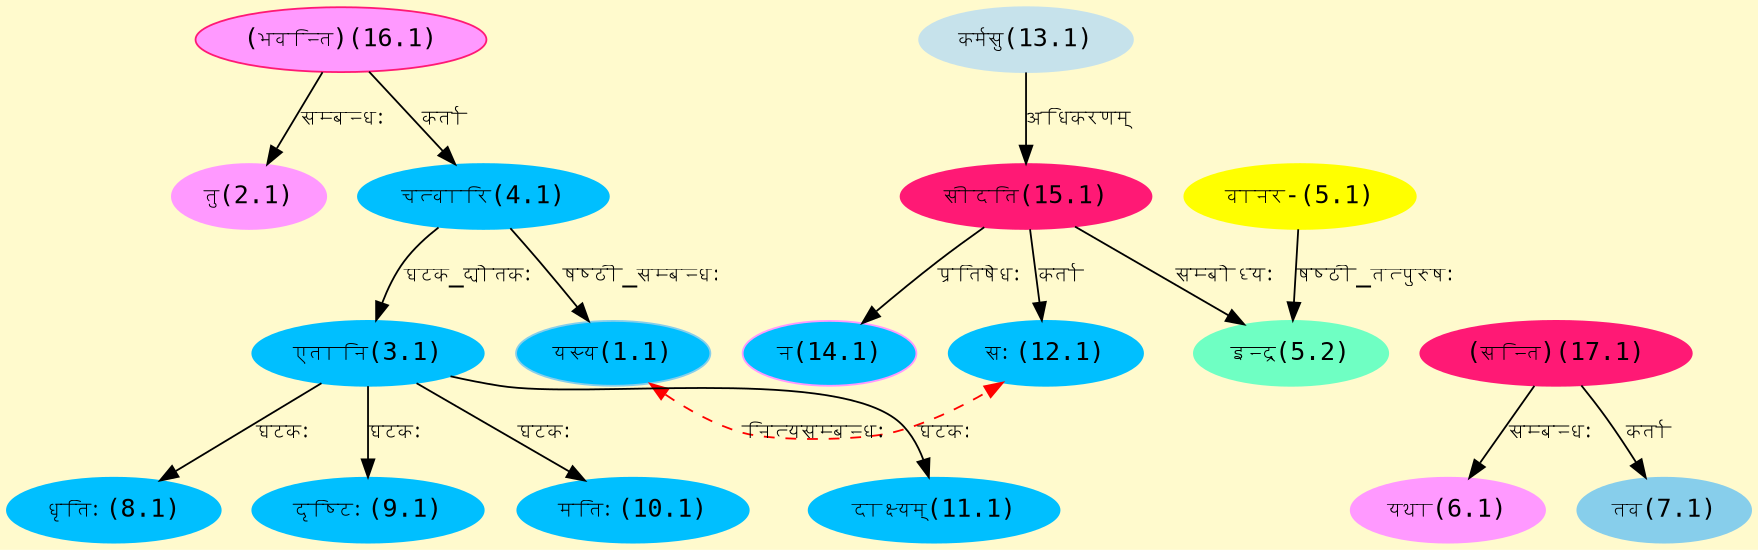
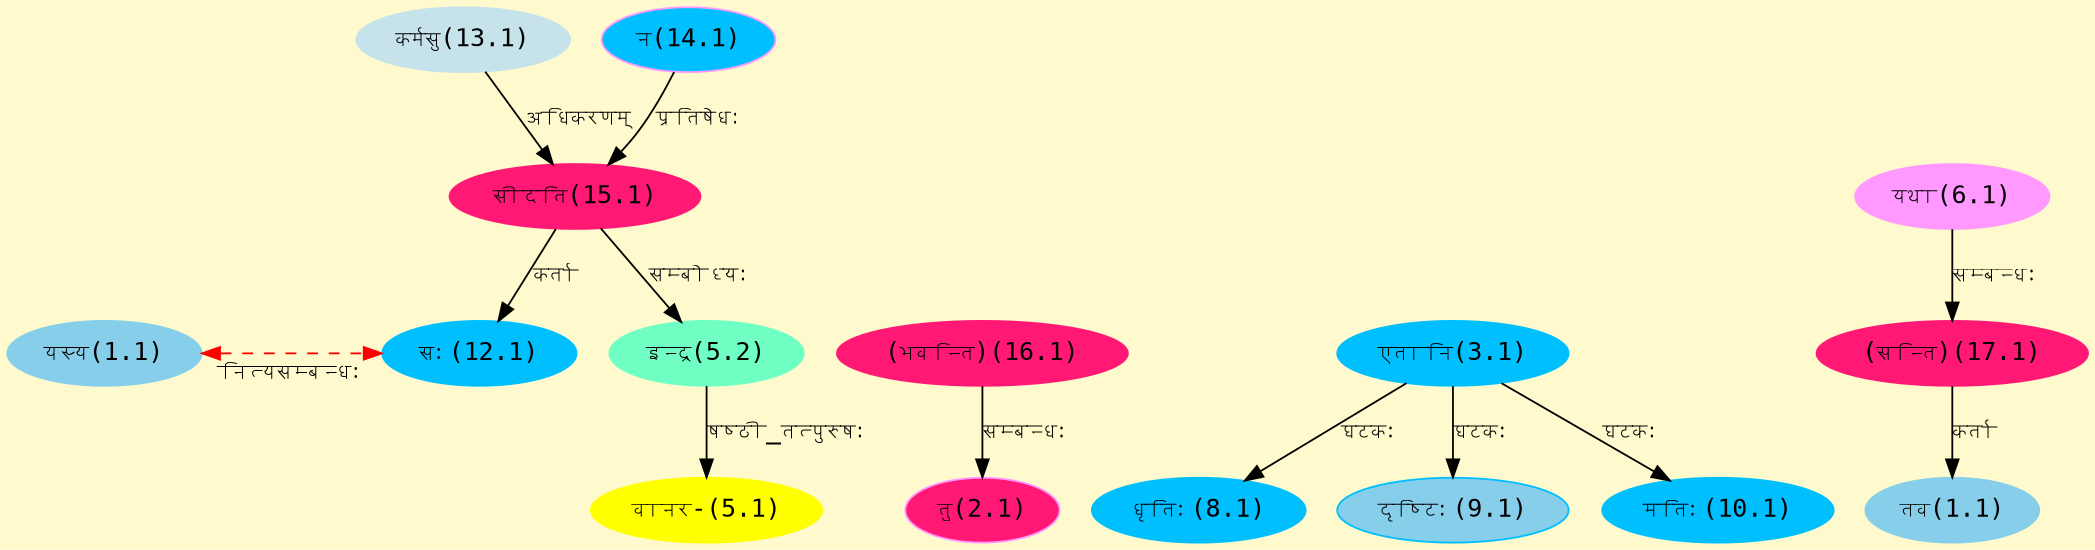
node "(भवन्ति)(16.1)": fillcolor #ff99ff -> #ff1975
node "तु(2.1)": fillcolor #ff99ff -> #ff1975
node "चत्वारि(4.1)": removed
edge "वानर-(5.1)" -> "इन्द्र(5.2)": reversed
edge "सीदति(15.1)" -> "न(14.1)": reversed
node "यस्य(1.1)": fillcolor #00bfff -> #87ceeb
edge "(सन्ति)(17.1)" -> "यथा(6.1)": reversed
node "दृष्टिः(9.1)": fillcolor #00bfff -> #87ceeb
node "दाक्ष्यम्(11.1)": removed
node "तव(7.1)": label "तव(7.1)" -> "तव(1.1)"
